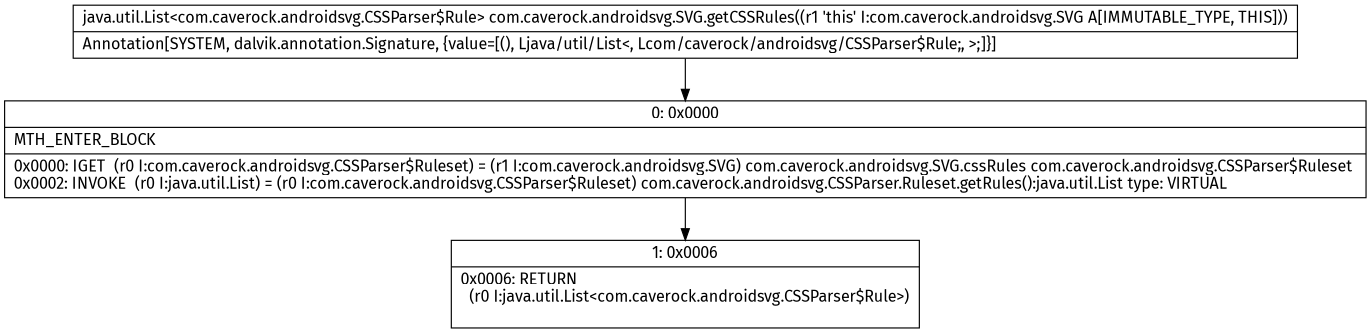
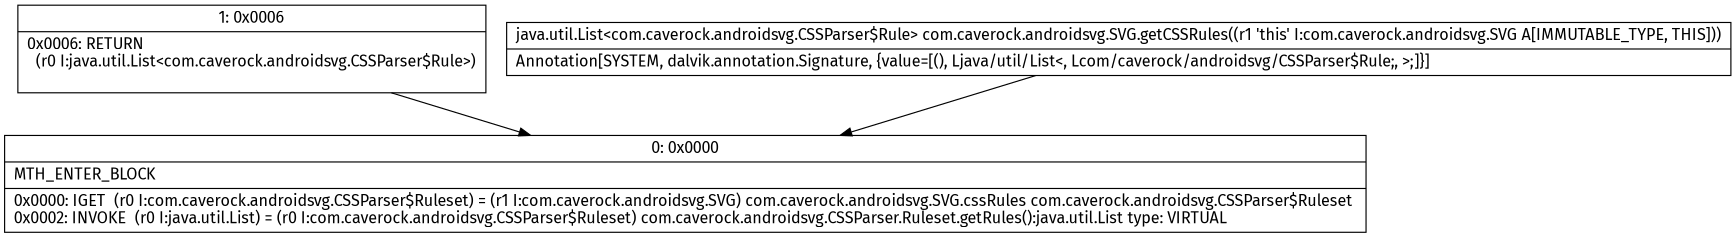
edge "0: 0x0000" -> "1: 0x0006": reversed
